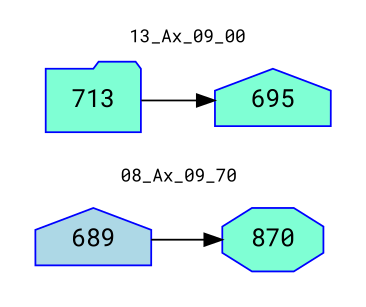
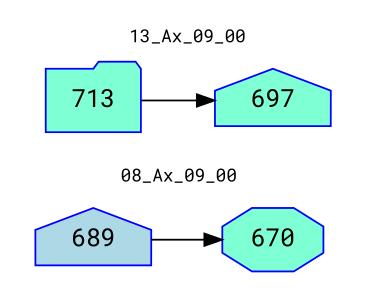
node "695": label "695" -> "697"
cluster "08_Ax_09_70": label "08_Ax_09_70" -> "08_Ax_09_00"
node "870": label "870" -> "670"
